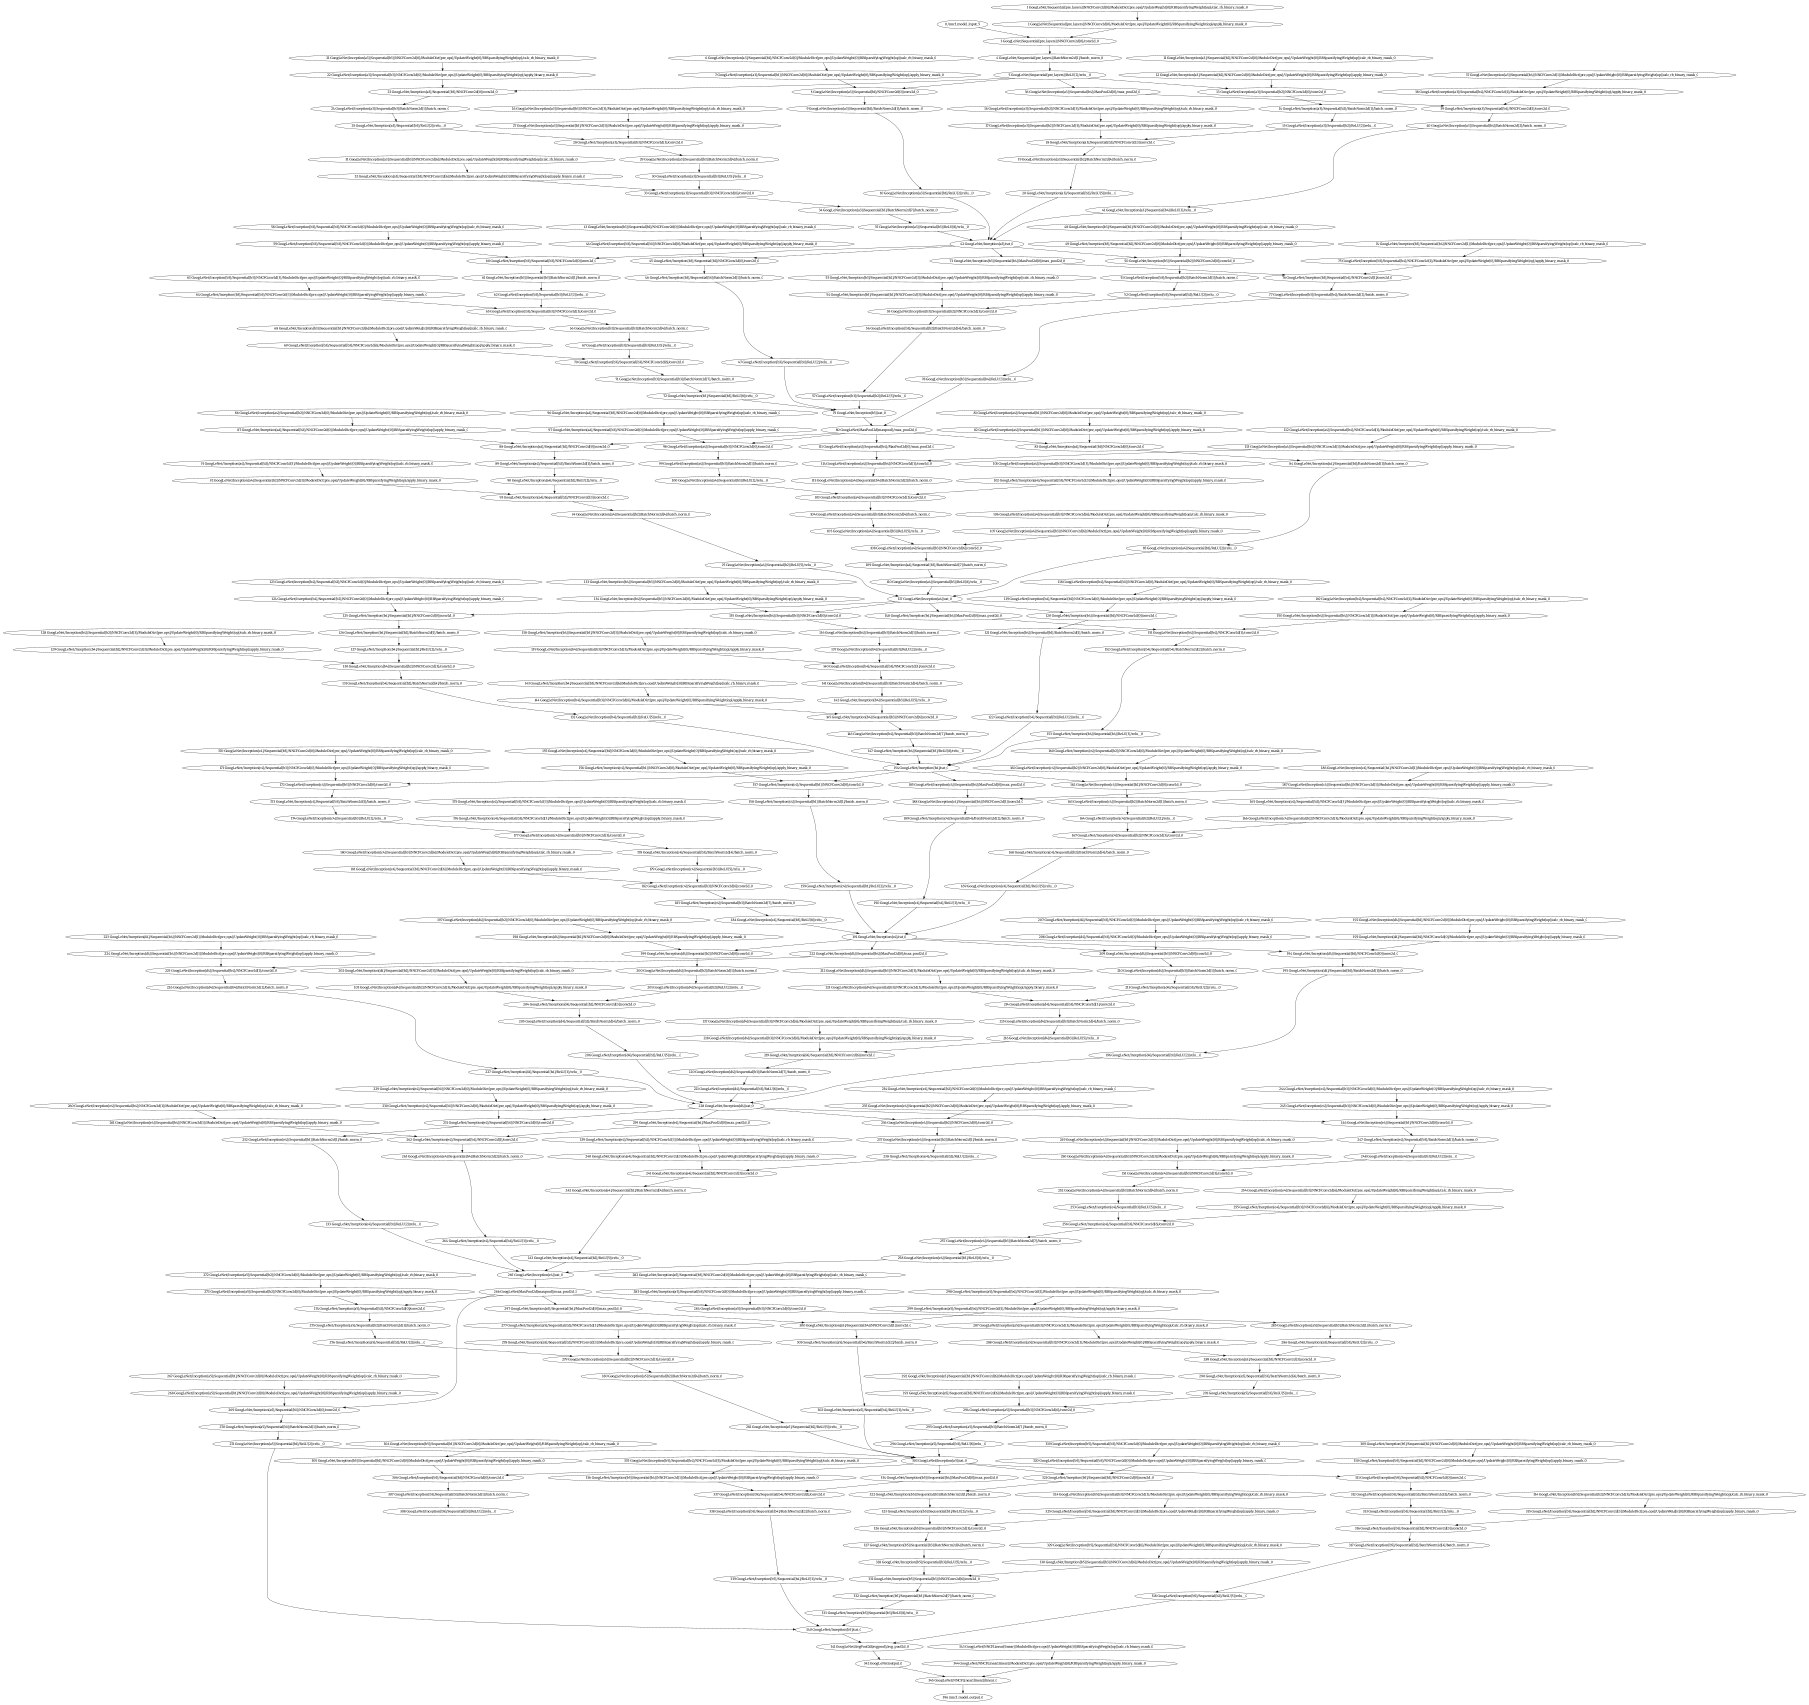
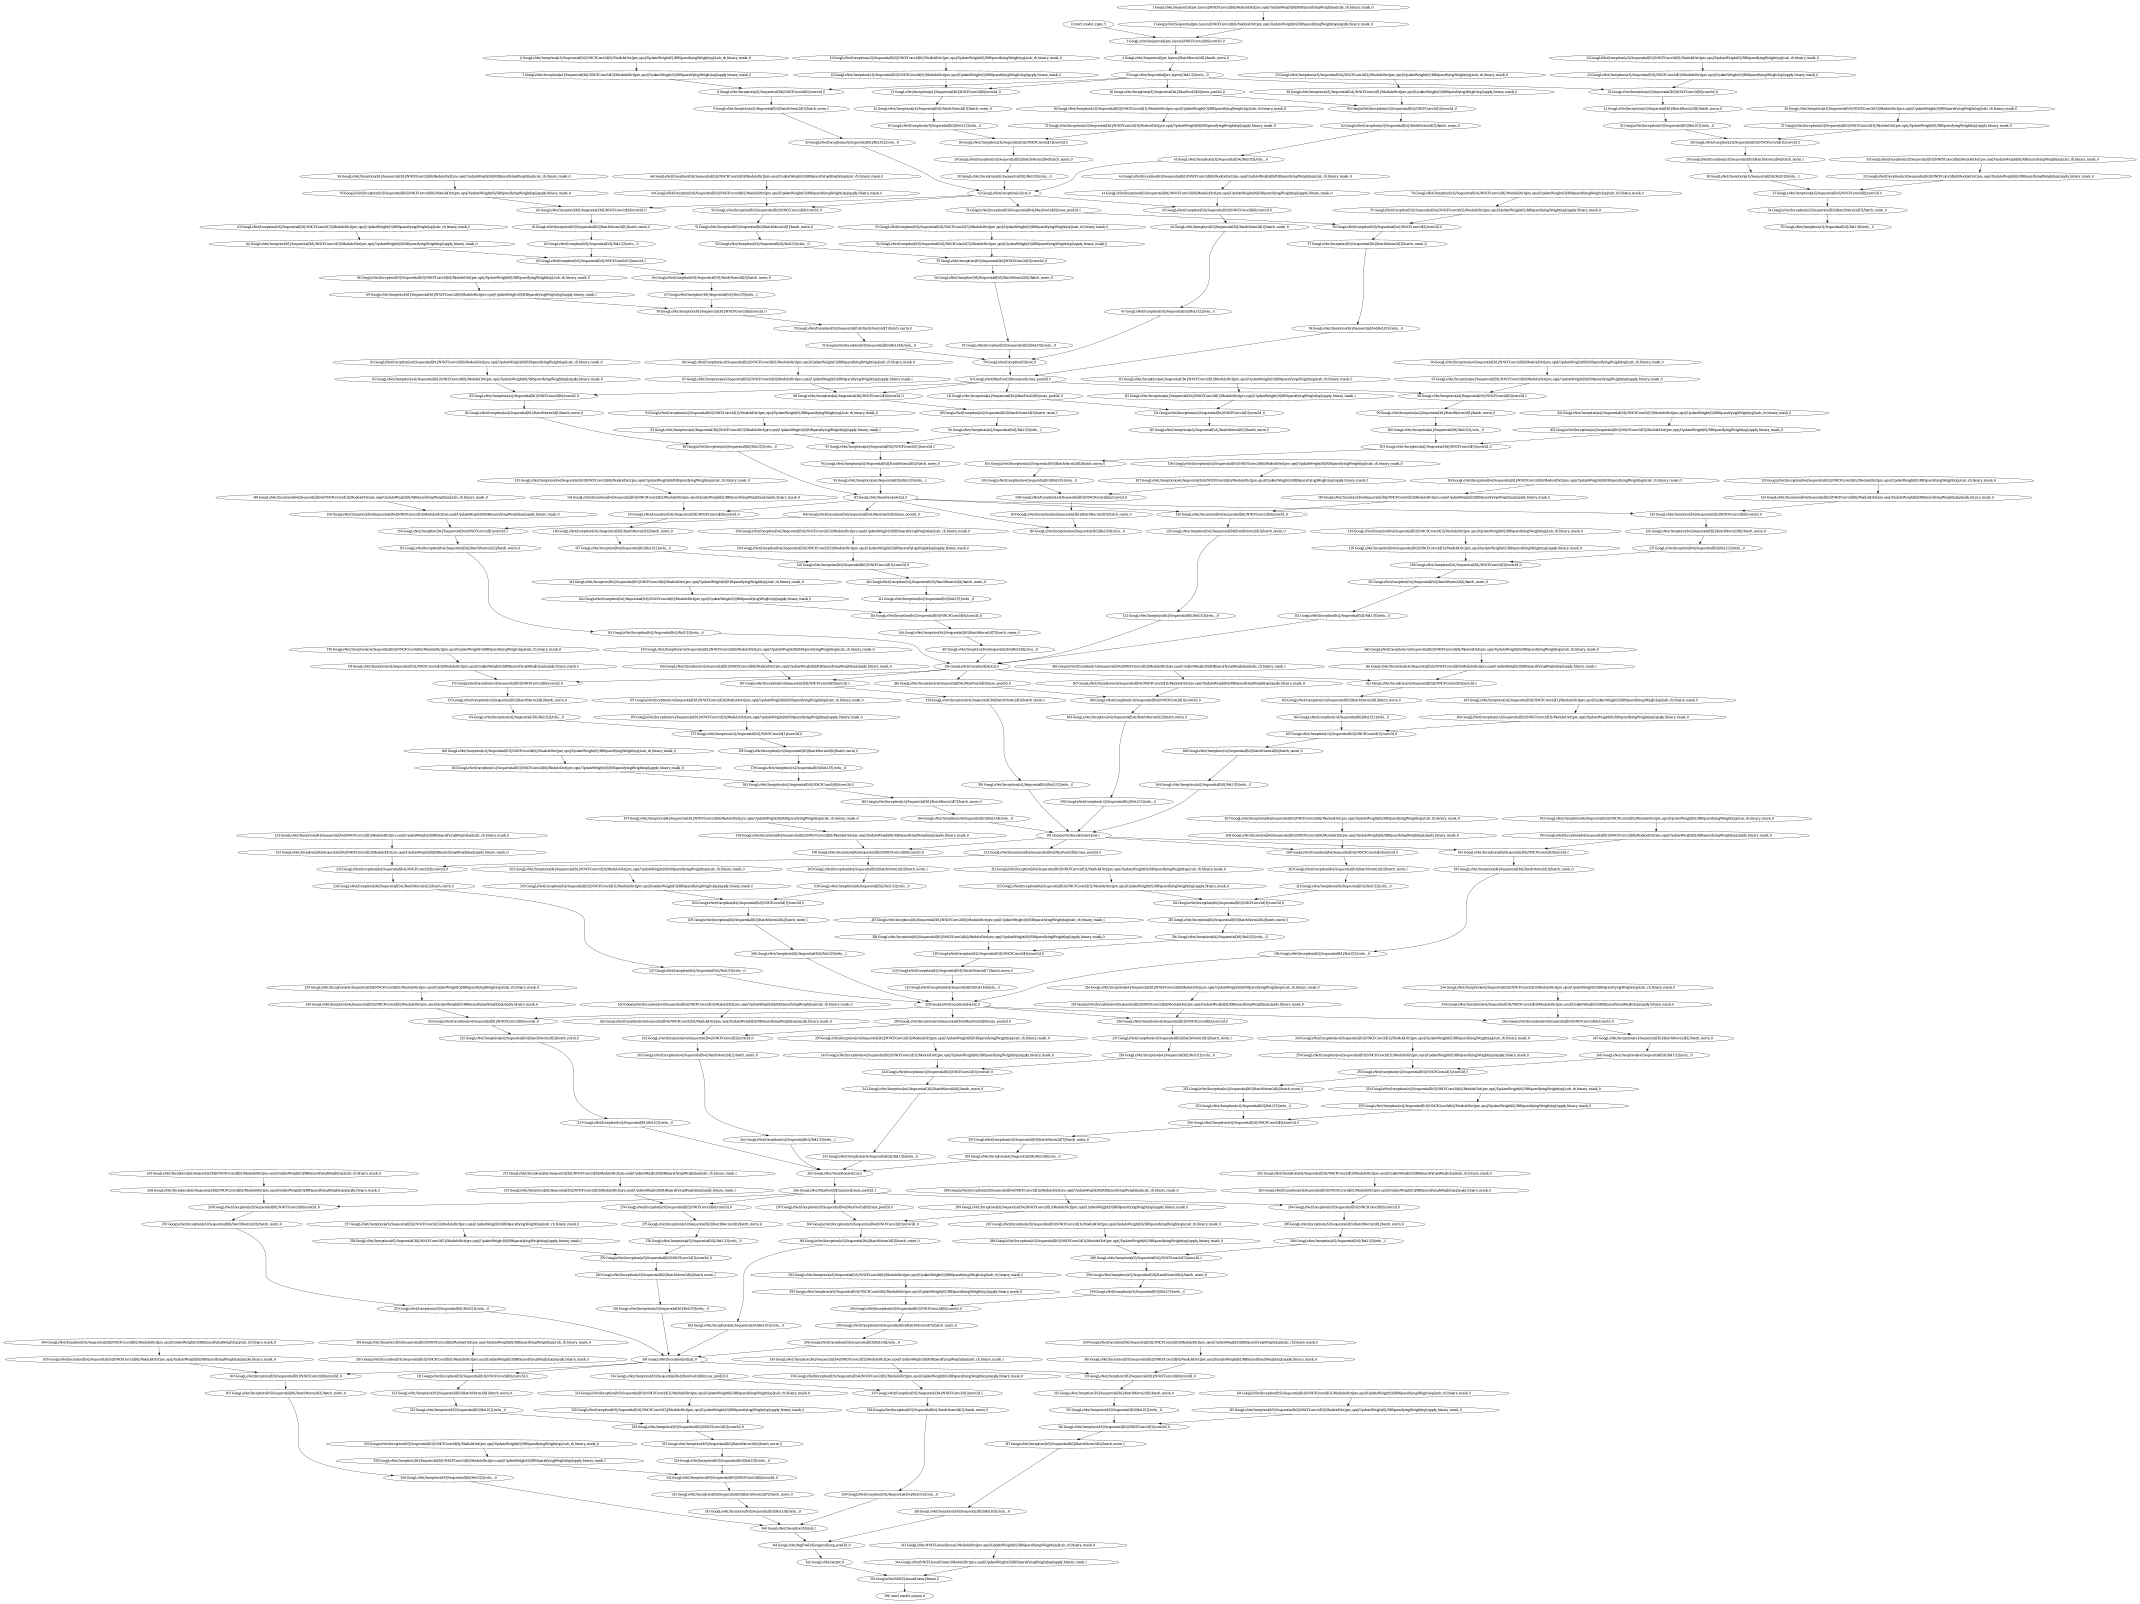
edge "35 GoogLeNet/Inception[a3]/Sequential[b3]/ReLU[8]/relu__0" -> "42 GoogLeNet/Inception[a3]/cat_0": removed
edge "110 GoogLeNet/Inception[a4]/Sequential[b3]/ReLU[8]/relu__0" -> "117 GoogLeNet/Inception[a4]/cat_0": reversed
edge "271 GoogLeNet/Inception[a5]/Sequential[b1]/ReLU[2]/relu__0" -> "340 GoogLeNet/Inception[b5]/cat_0": now "308 GoogLeNet/Inception[b5]/Sequential[b1]/ReLU[2]/relu__0" -> "340 GoogLeNet/Inception[b5]/cat_0"
